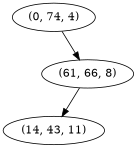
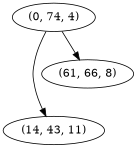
edge "(61, 66, 8)" -> "(14, 43, 11)": now "(0, 74, 4)" -> "(14, 43, 11)"
